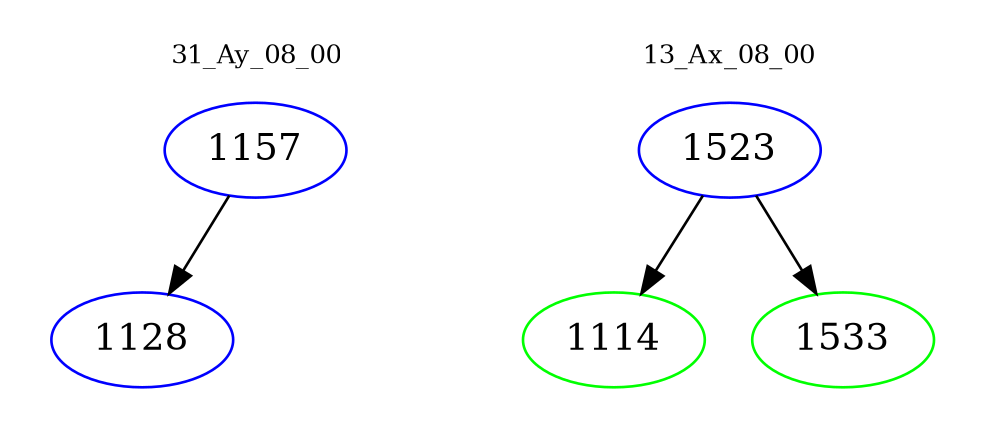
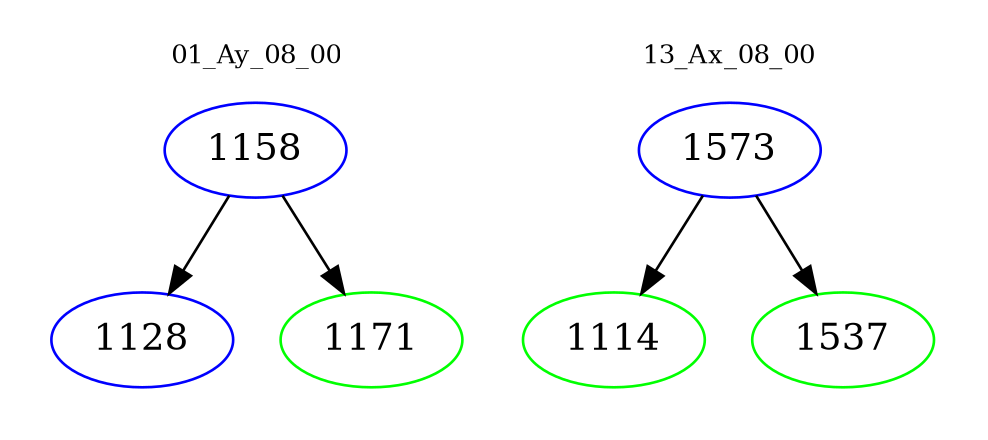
cluster "31_Ay_08_00": label "31_Ay_08_00" -> "01_Ay_08_00"
node "1157": label "1157" -> "1158"
node "1523": label "1523" -> "1573"
node "1171": added
node "1533": label "1533" -> "1537"
